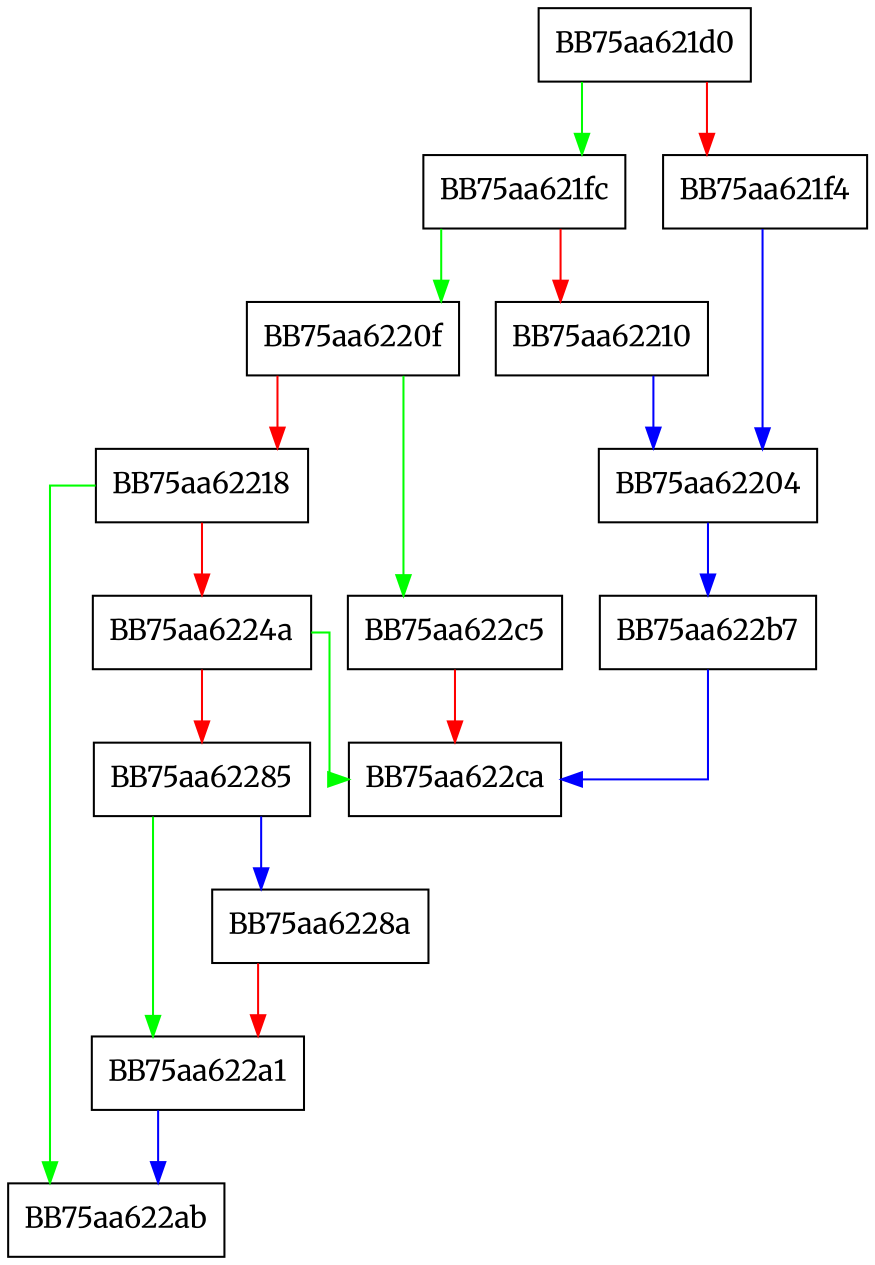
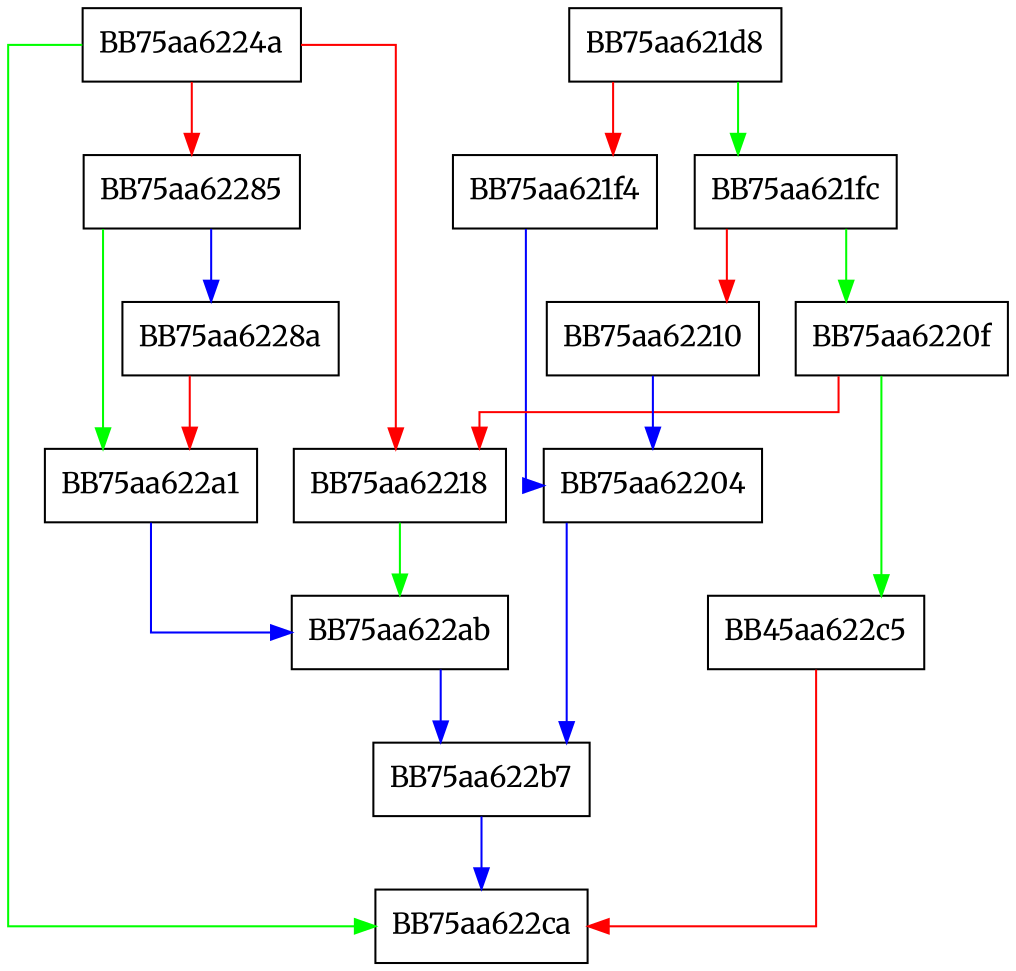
node "BB75aa621d0": label "BB75aa621d0" -> "BB75aa621d8"
edge "BB75aa62218" -> "BB75aa6224a": reversed
node "BB75aa622c5": label "BB75aa622c5" -> "BB45aa622c5"
edge "BB75aa622ab" -> "BB75aa622b7": added
